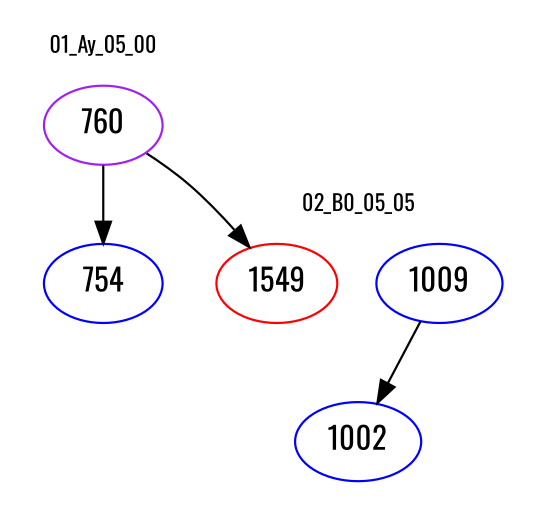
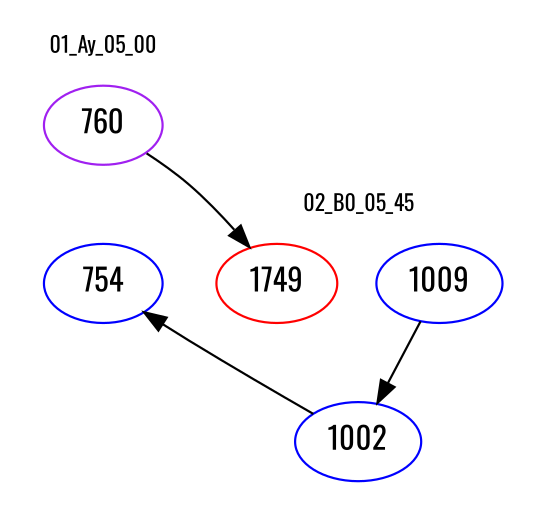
edge "760" -> "754": now "1002" -> "754"
cluster "02_B0_05_05": label "02_B0_05_05" -> "02_B0_05_45"
node "1549": label "1549" -> "1749"
